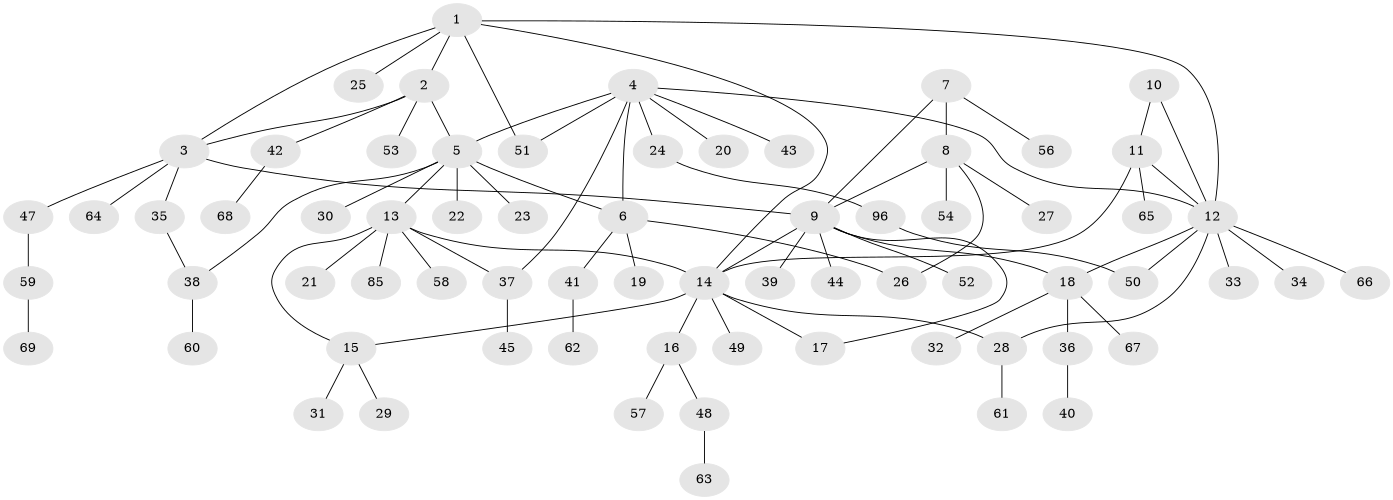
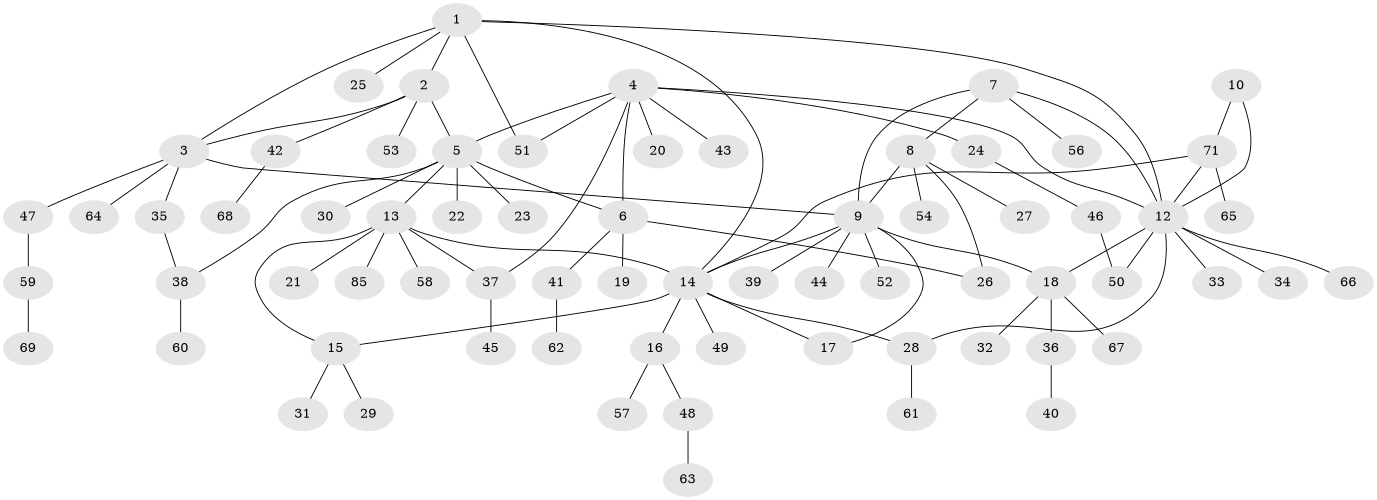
edge "7" -- "12": added
node "11": label "11" -> "71"
node "96": label "96" -> "46"
